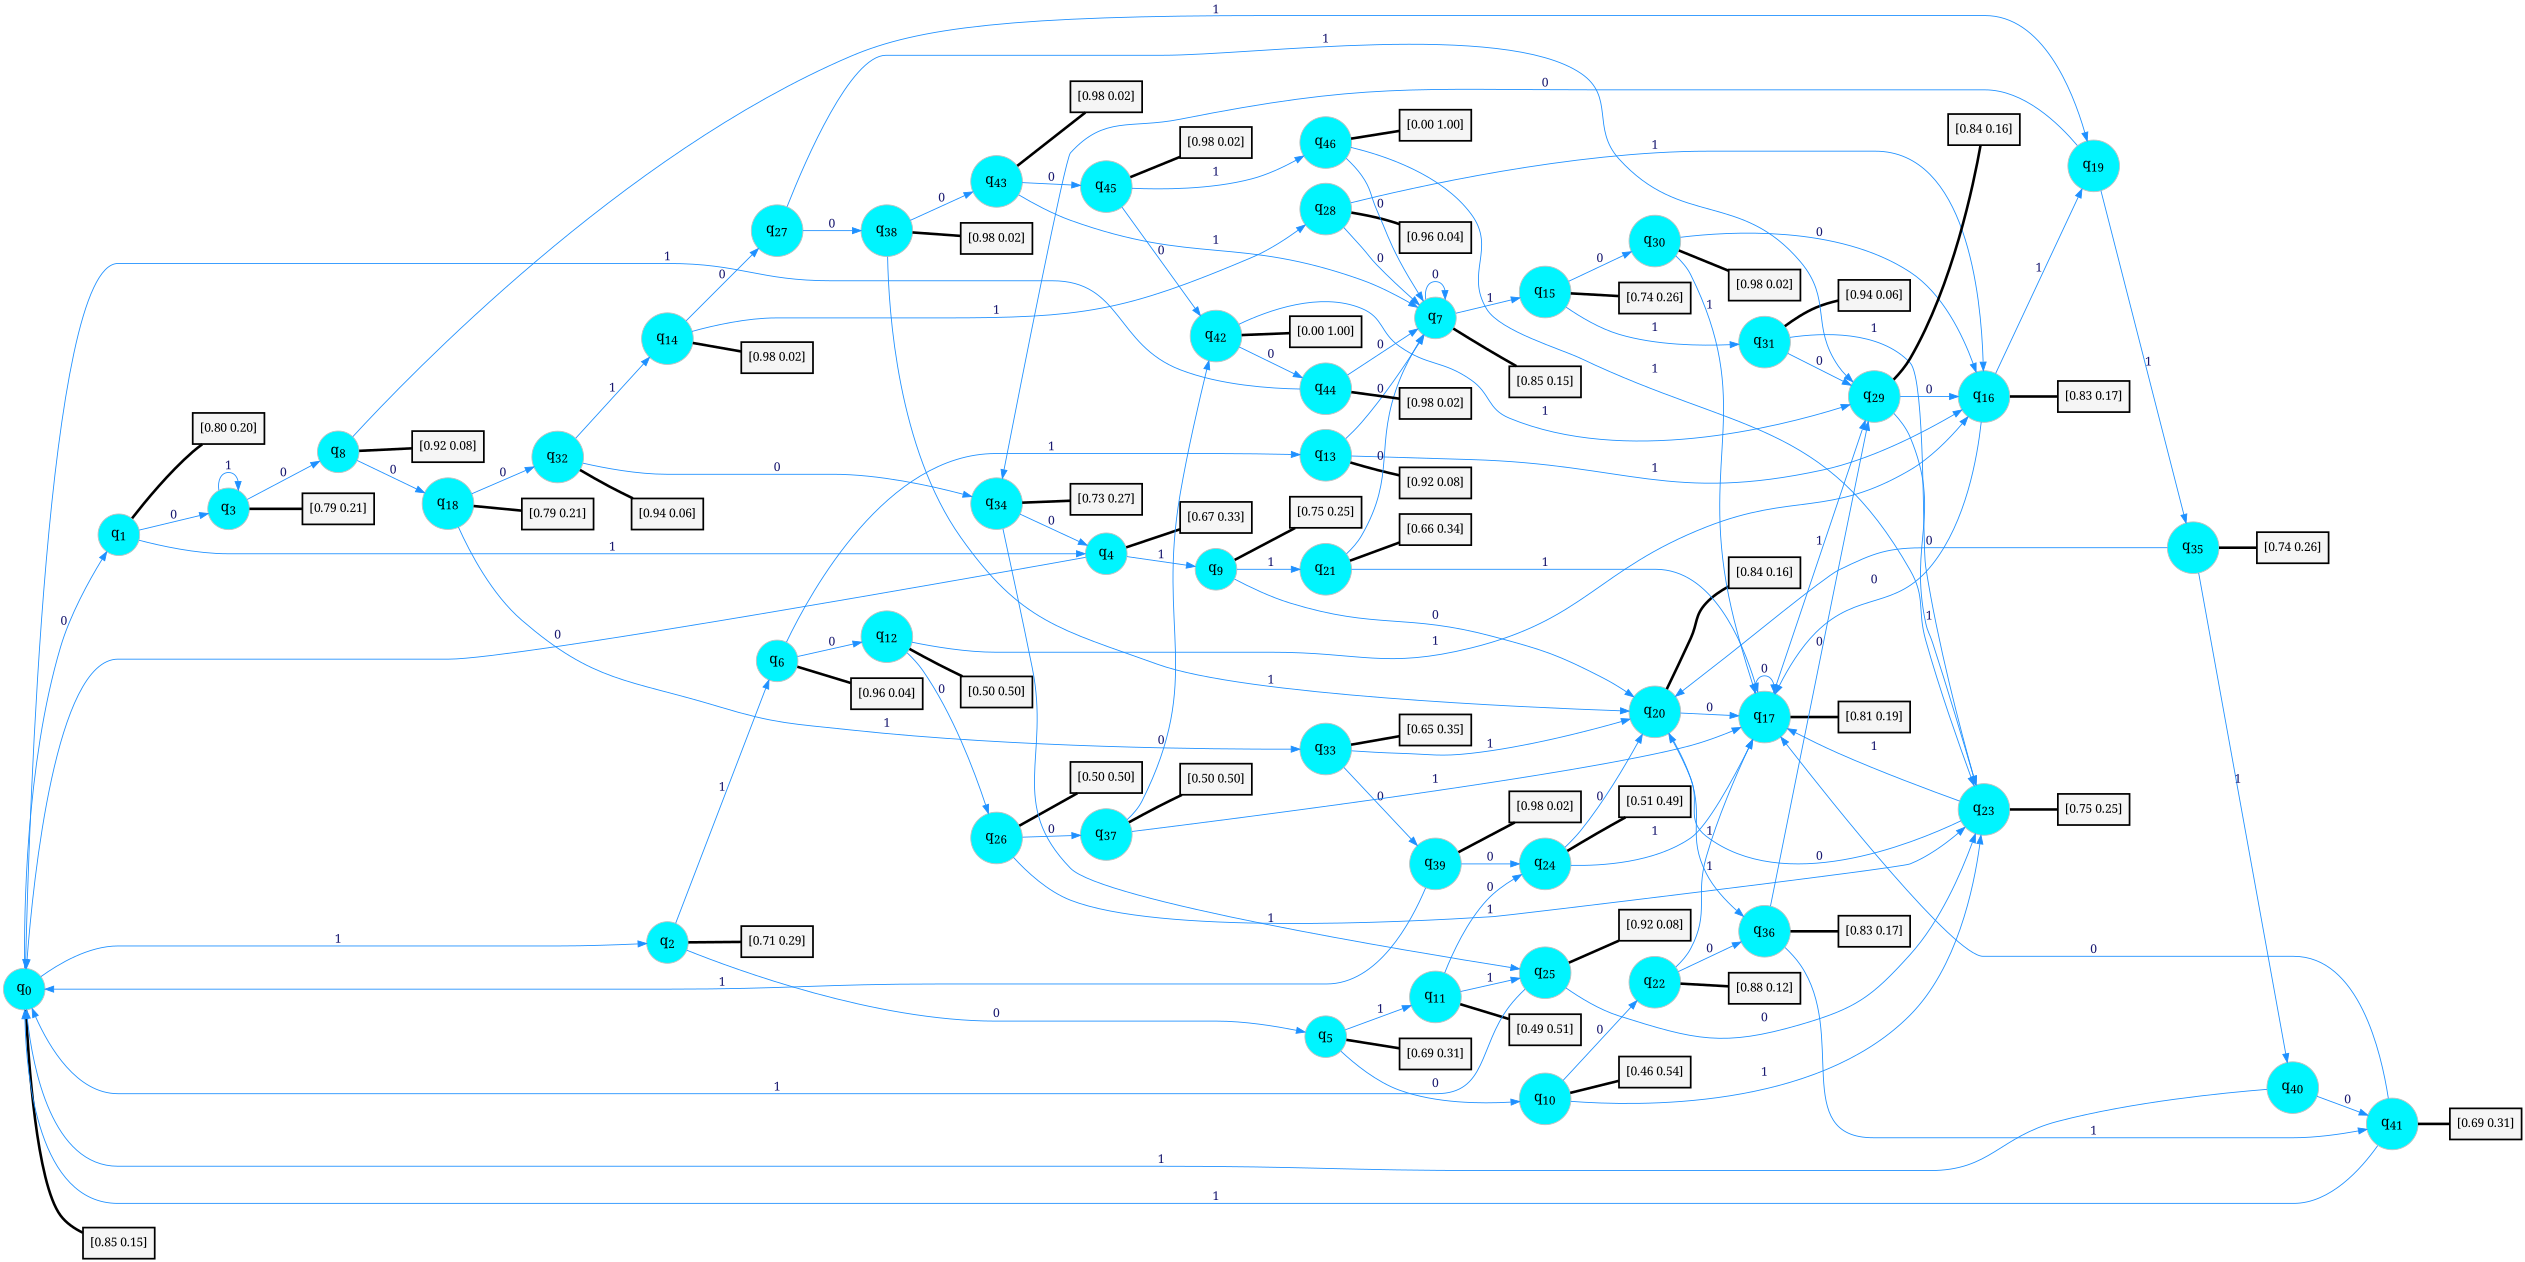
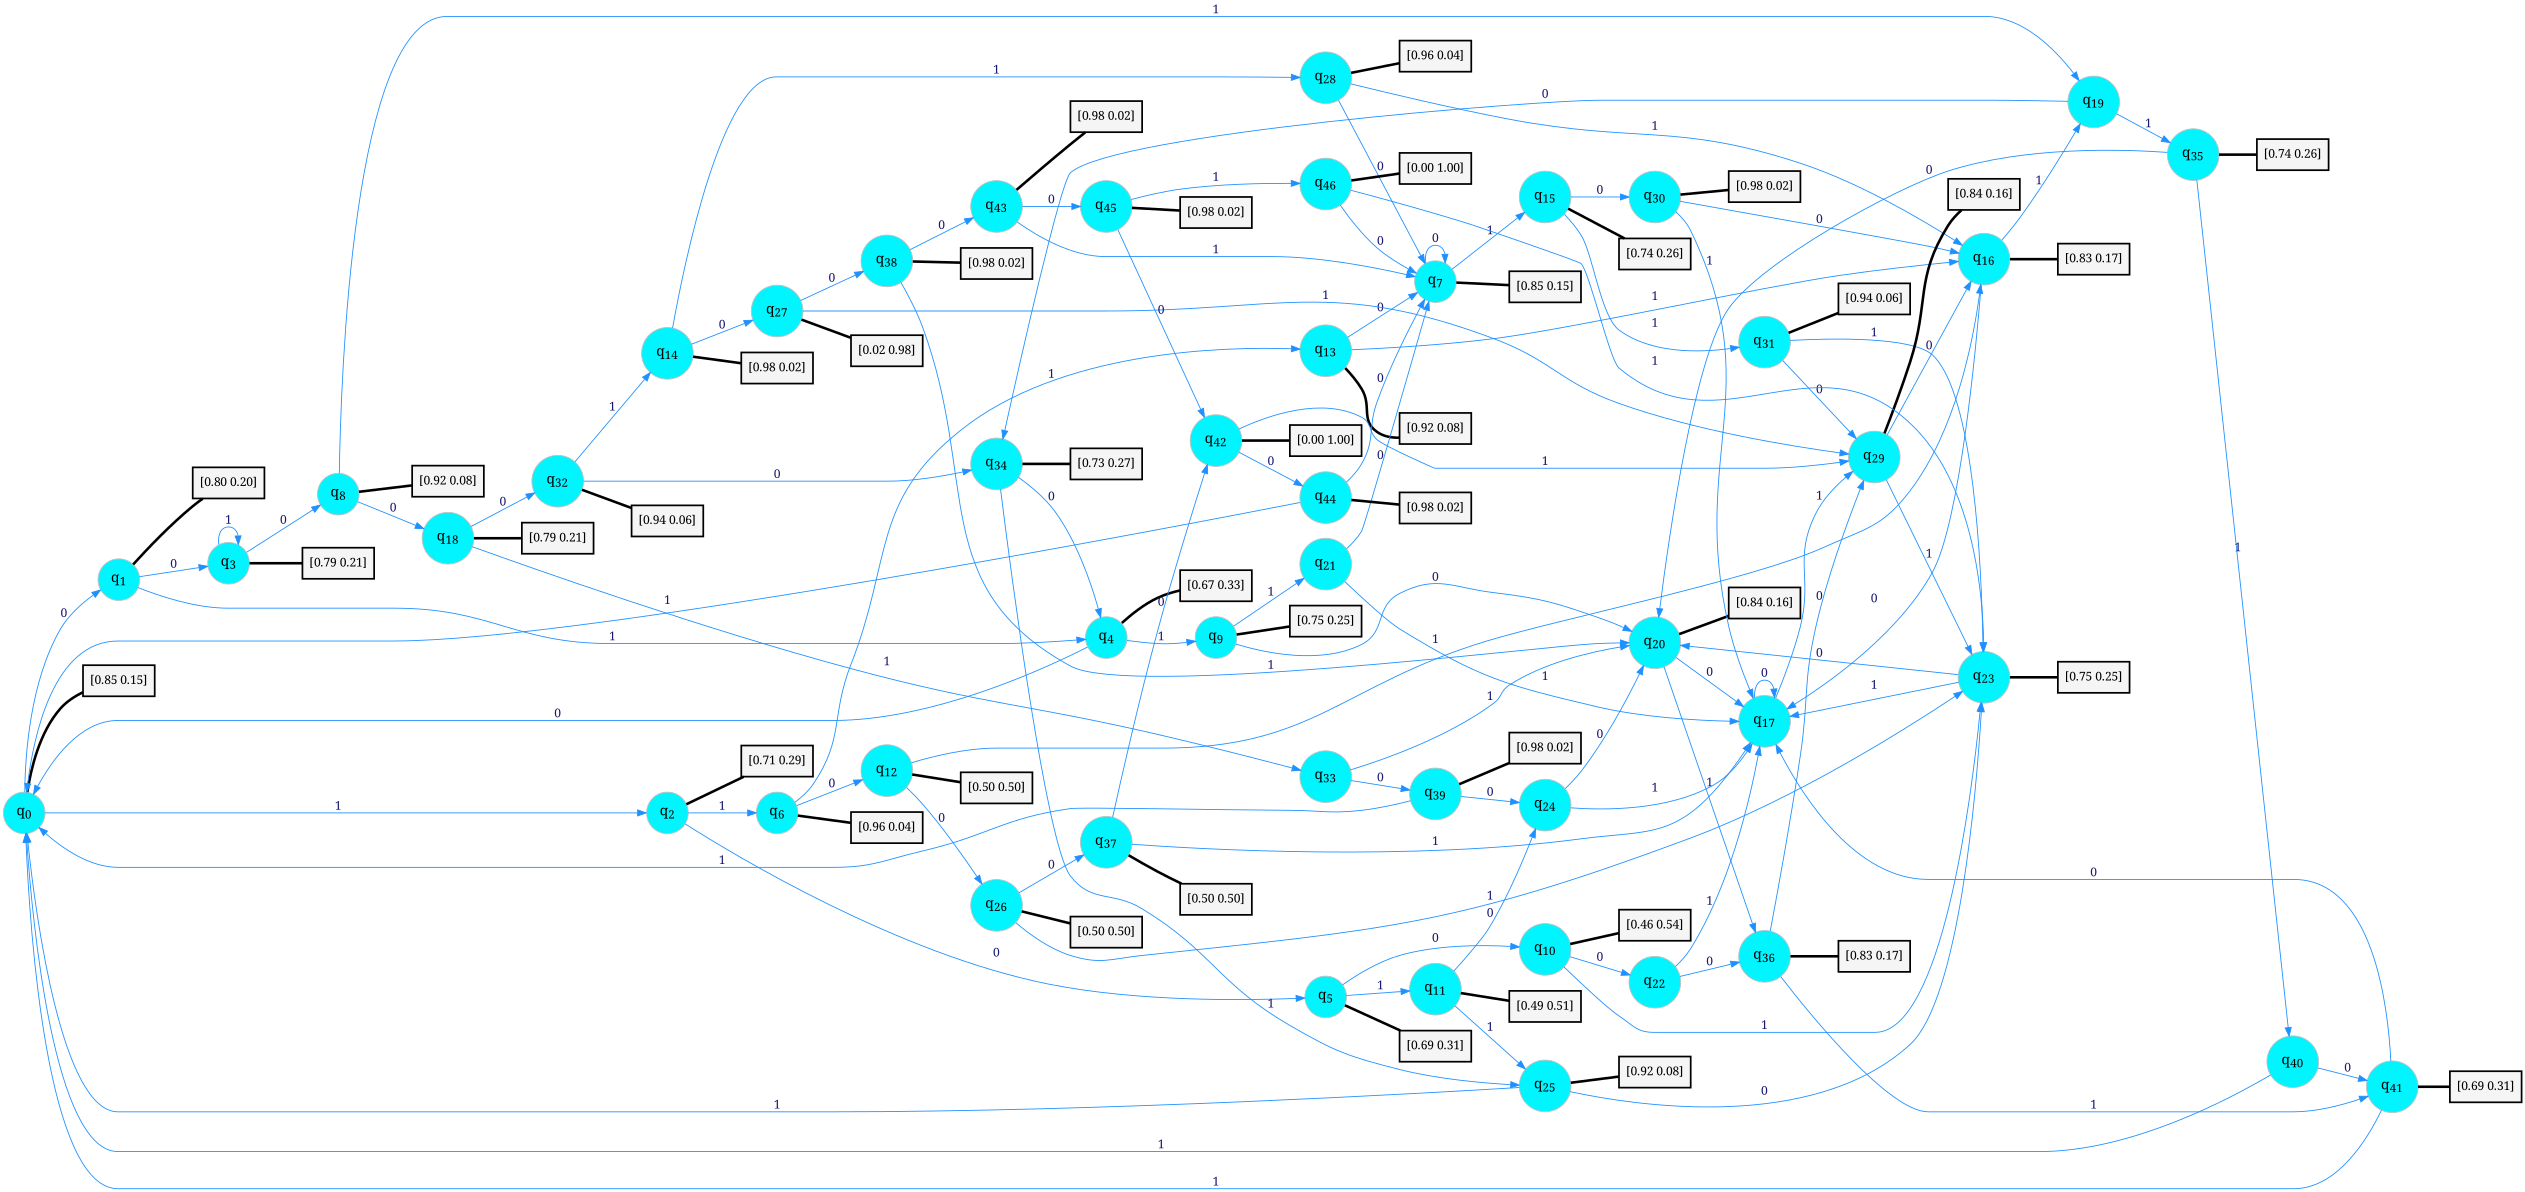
node "[0.02 0.98]": added
node "[0.66 0.34]": removed
node "[0.81 0.19]": removed
node "[0.65 0.35]": removed
node "[0.51 0.49]": removed
node "[0.88 0.12]": removed
